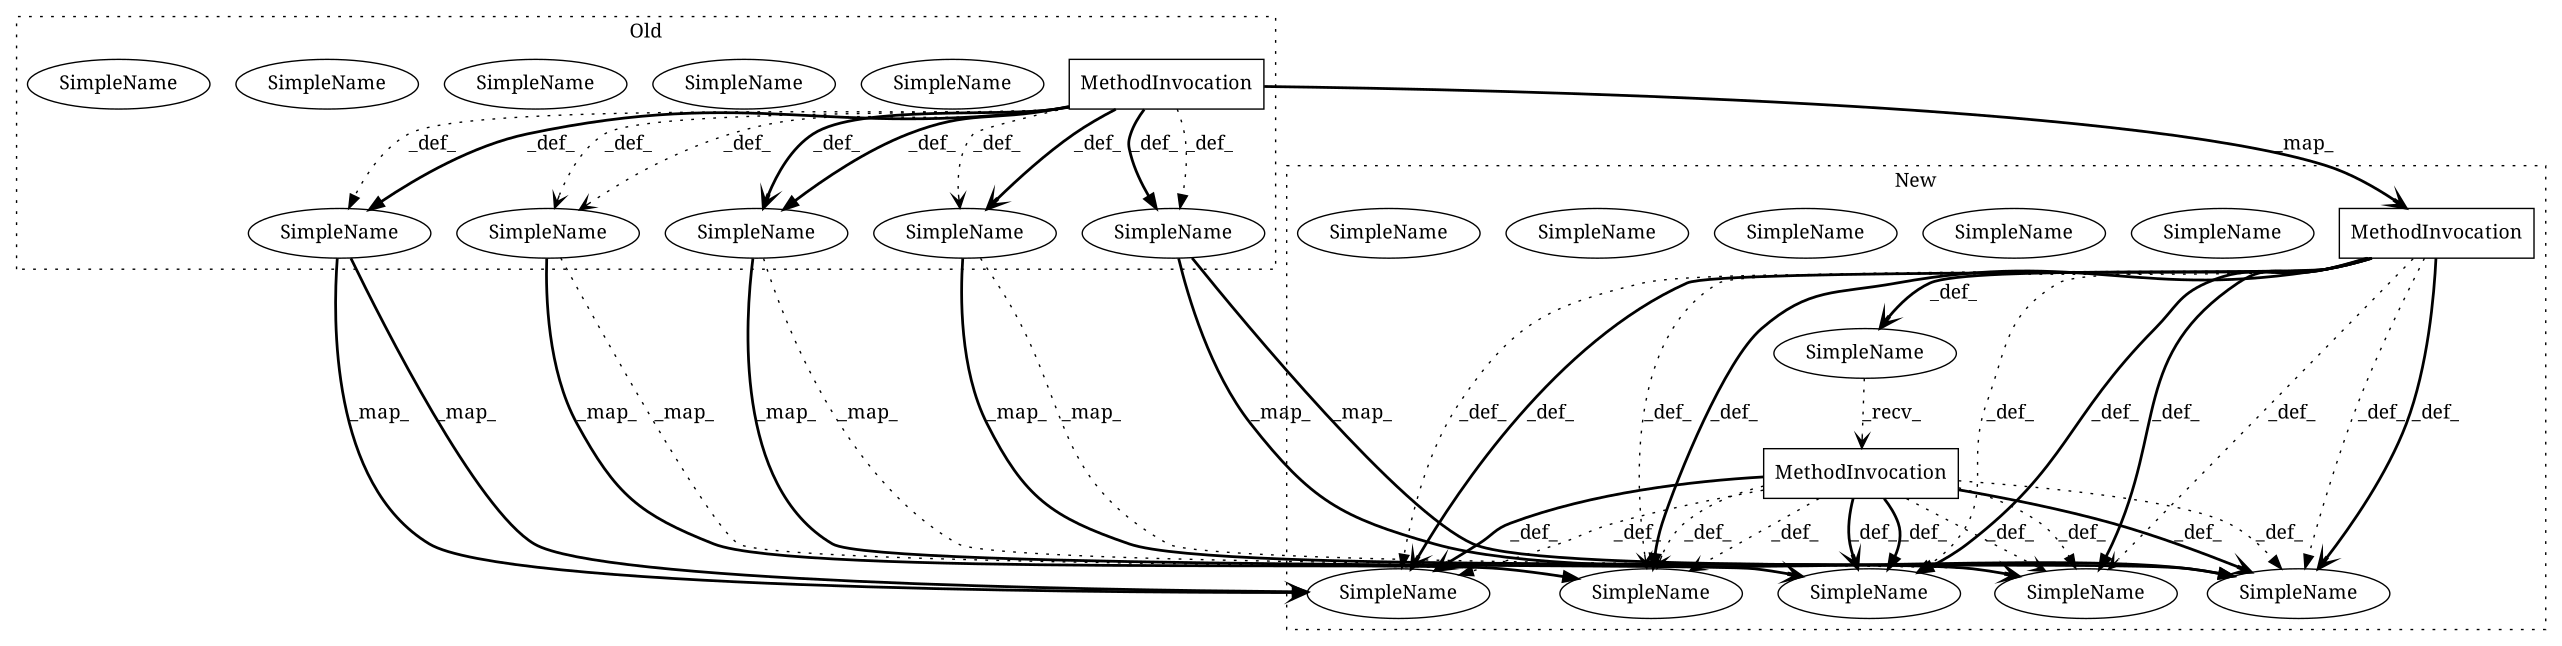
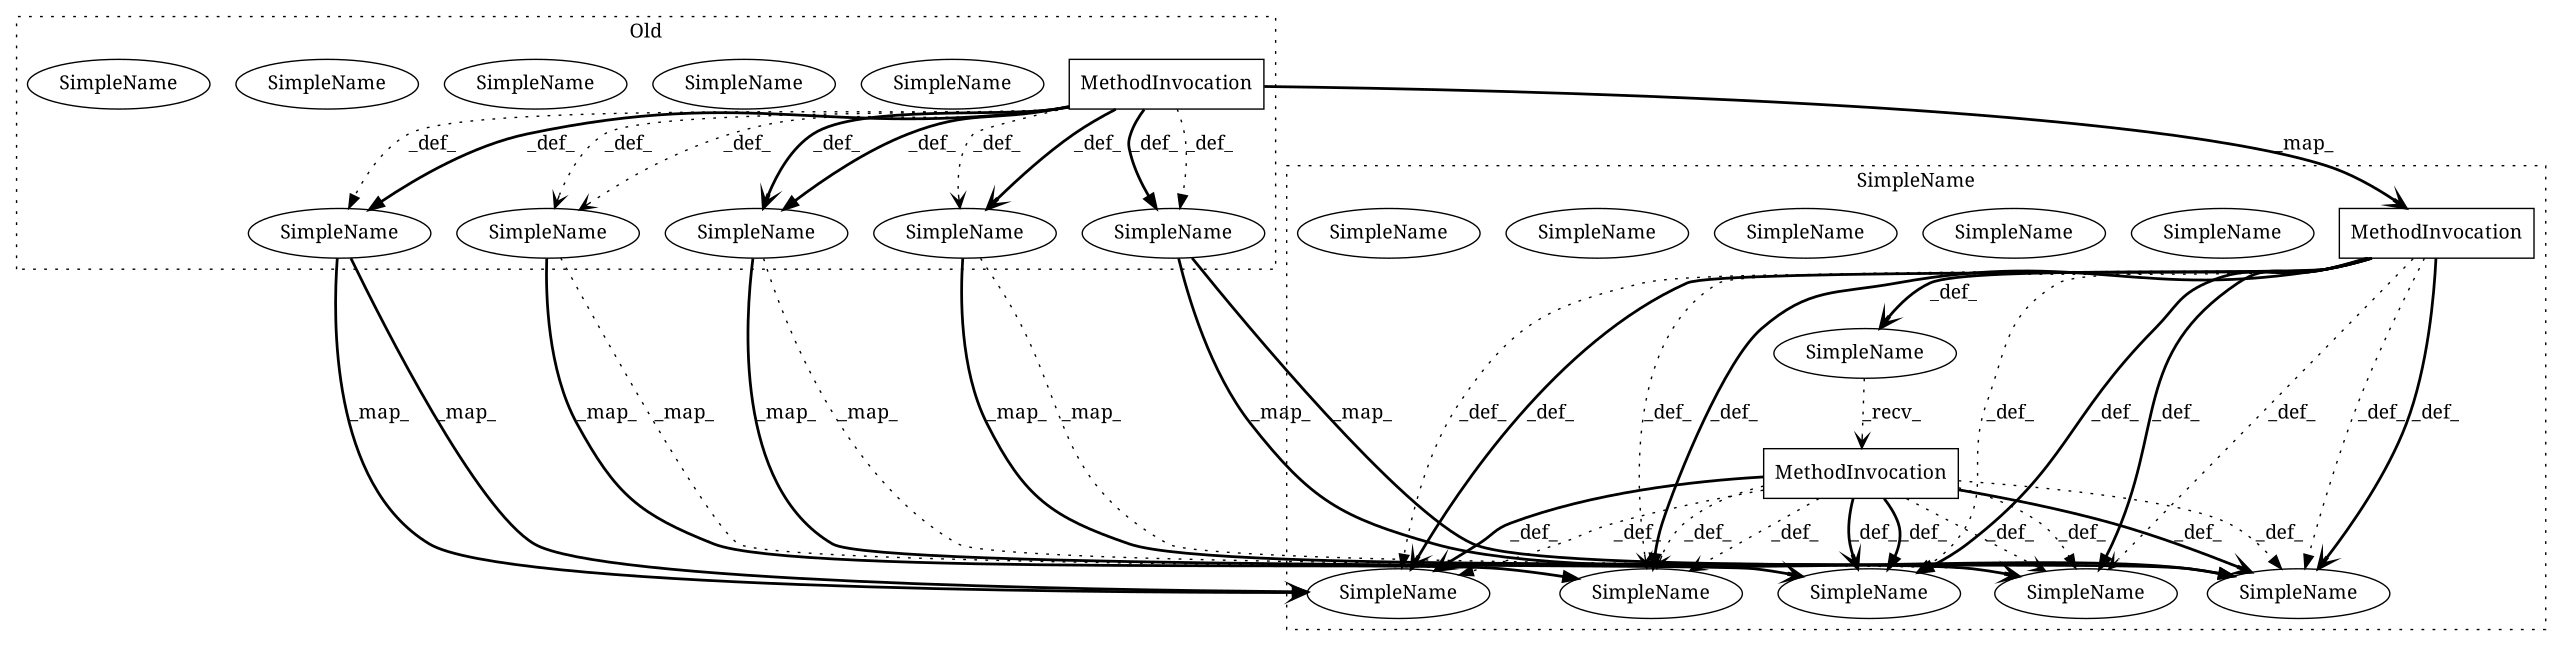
cluster "New": label "New" -> "SimpleName"
